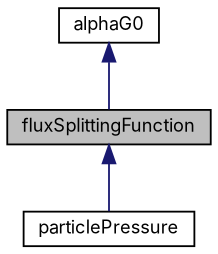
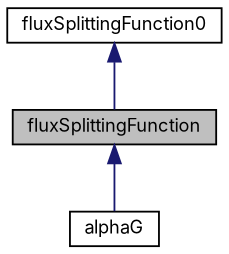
node "alphaG0": label "alphaG0" -> "fluxSplittingFunction0"
node "particlePressure": label "particlePressure" -> "alphaG"
